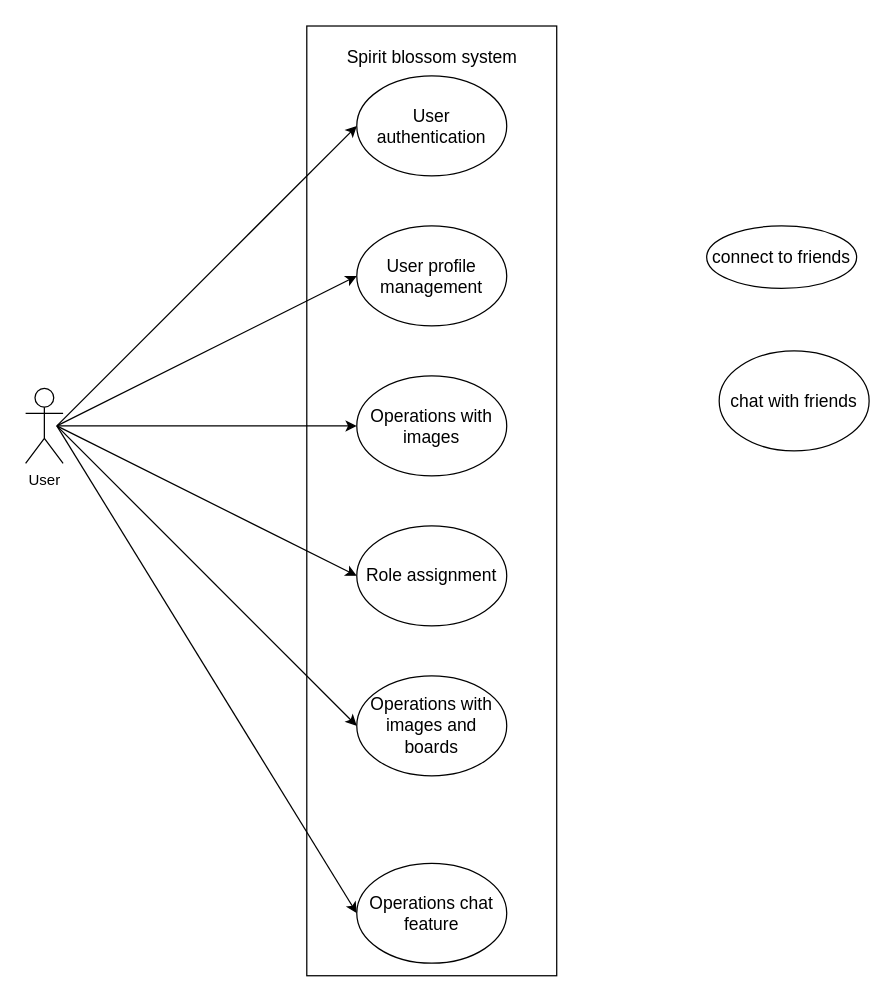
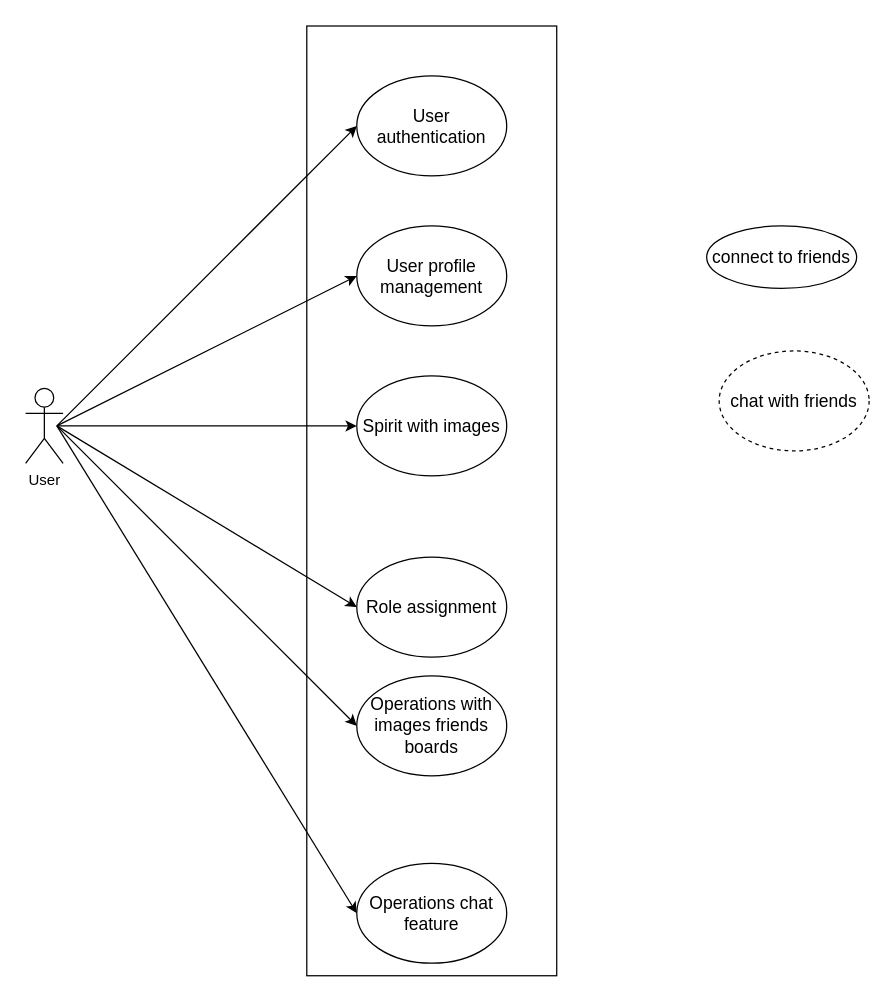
node "Spirit blossom system": removed
node "chat with friends": style solid -> dashed
node "Operations with images": label "Operations with images" -> "Spirit with images"
node "Role assignment": moved (432, 576) -> (432, 607)
node "Operations with images and boards": label "Operations with images and boards" -> "Operations with images friends boards"
